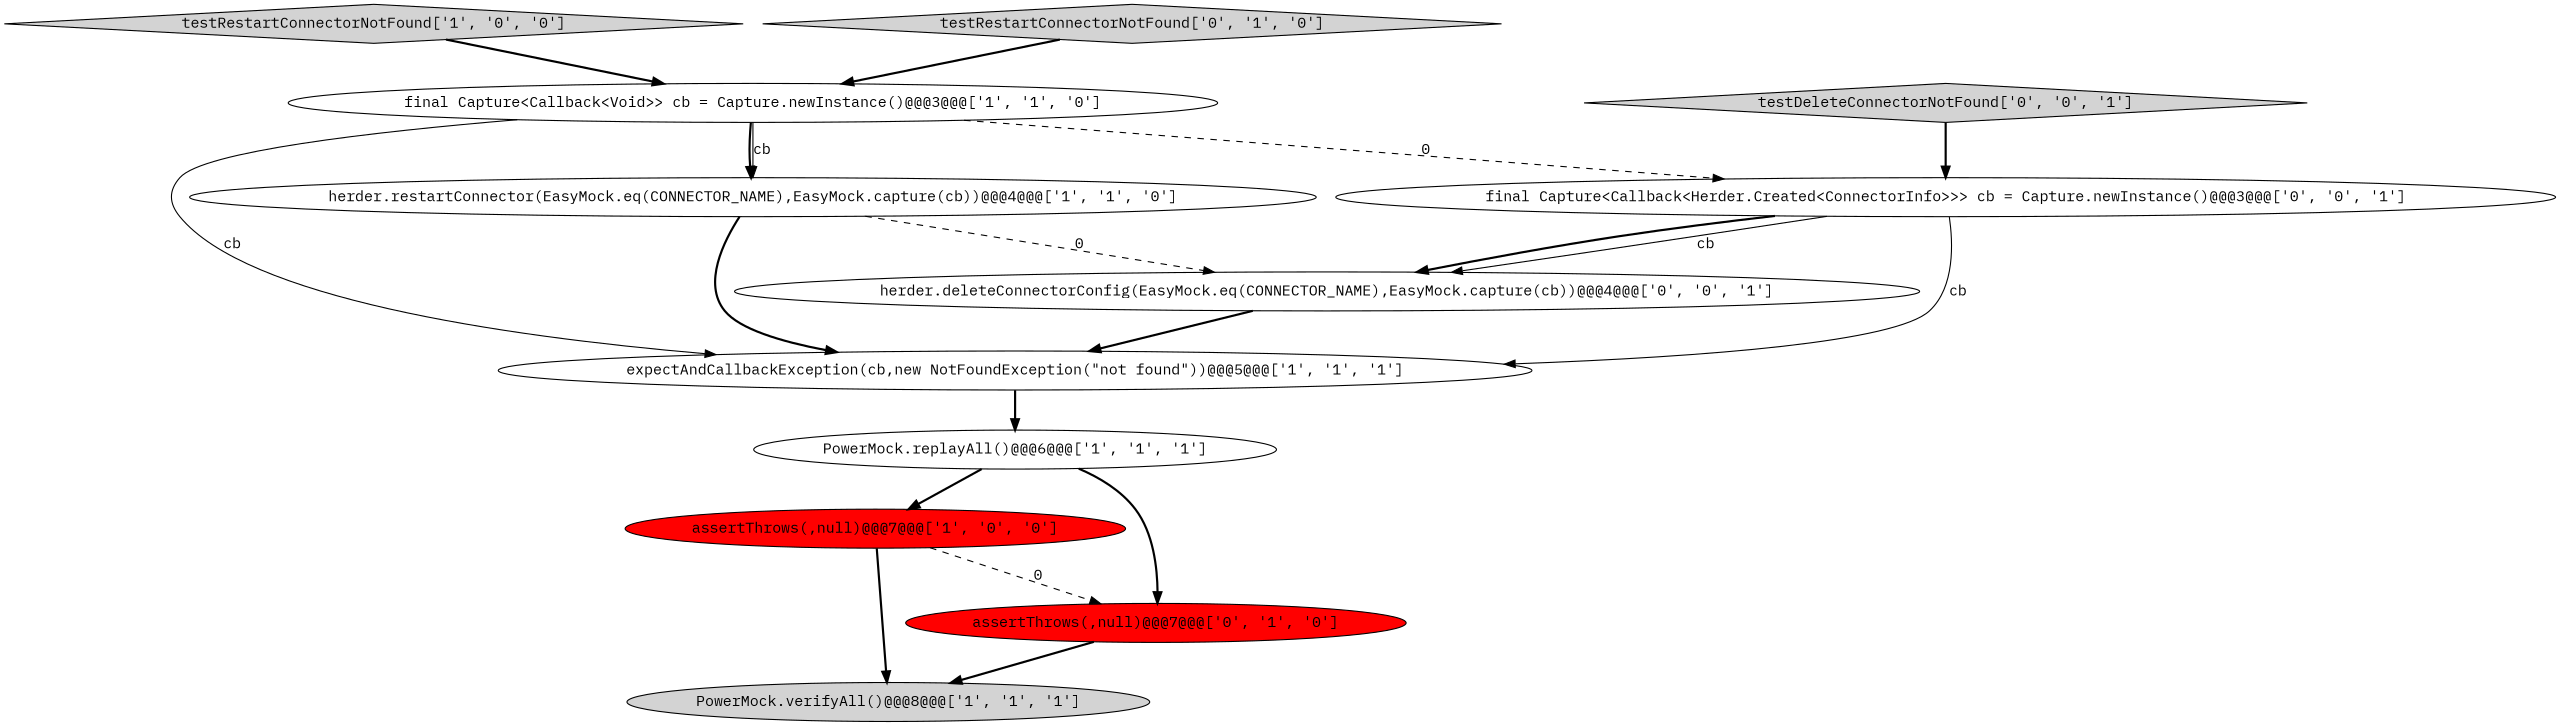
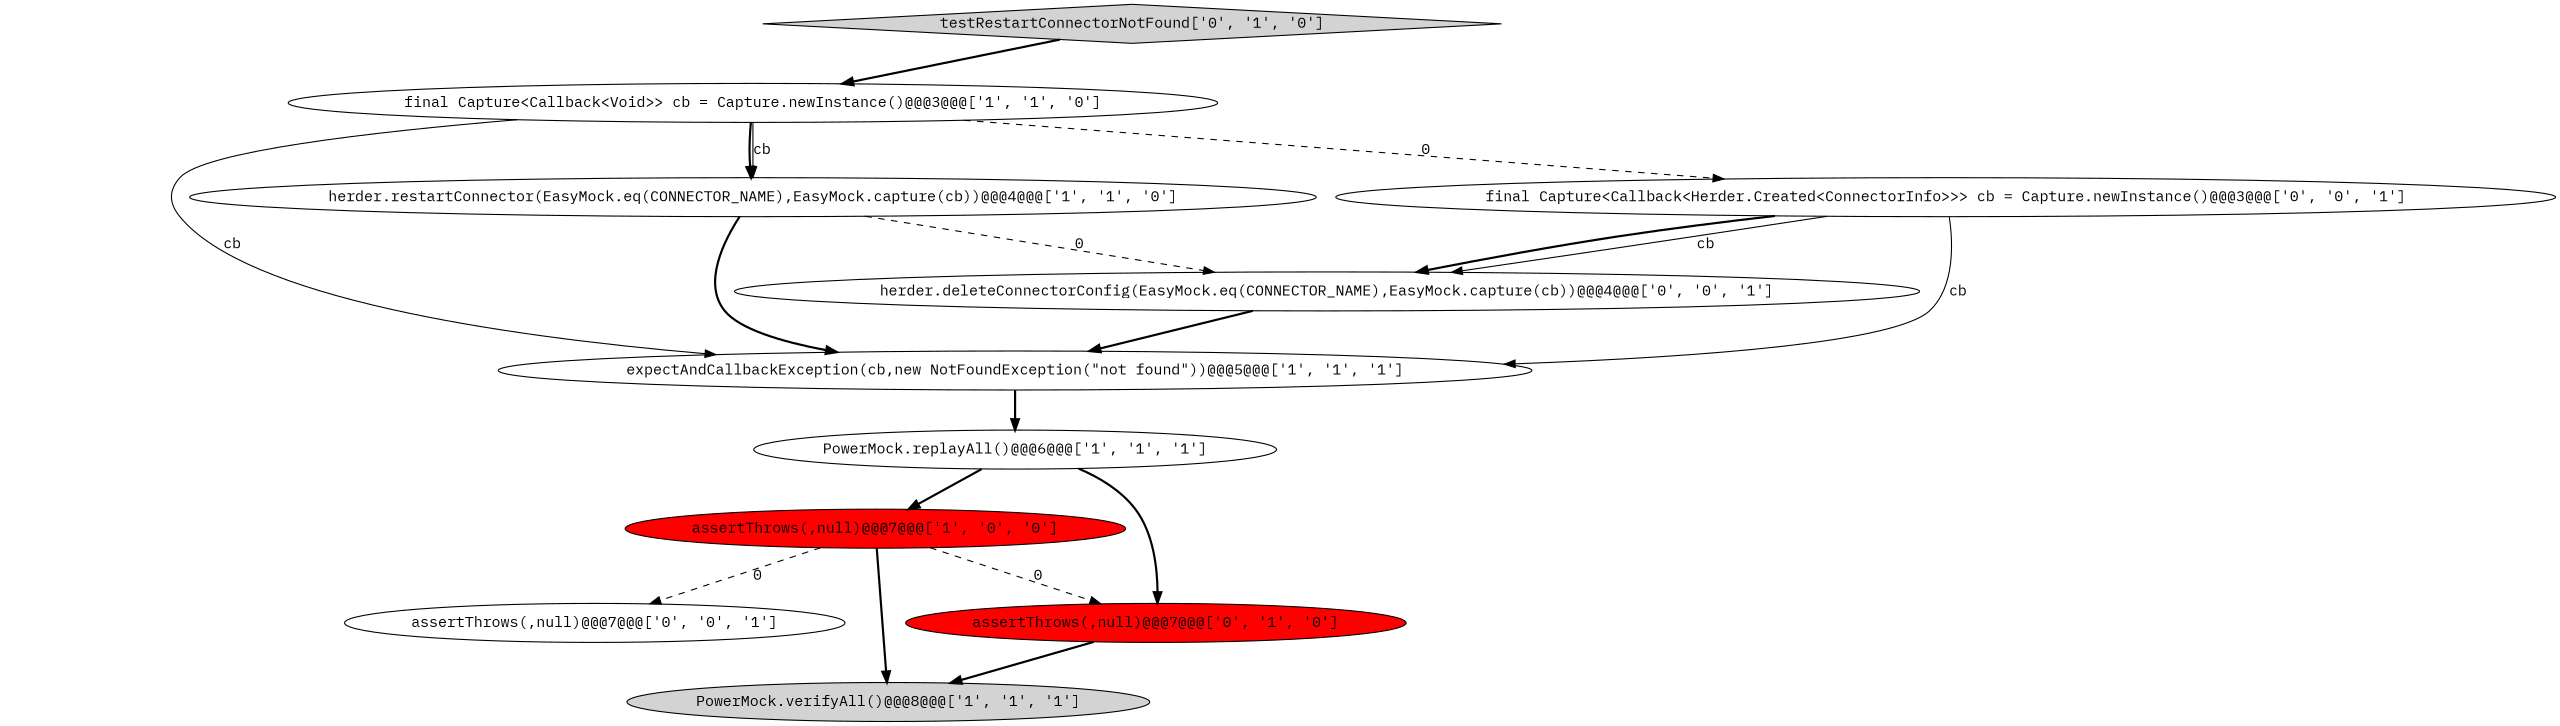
node "testRestartConnectorNotFound['1', '0', '0']": removed
node "testDeleteConnectorNotFound['0', '0', '1']": removed
node "assertThrows(,null)@@@7@@@['0', '0', '1']": added
